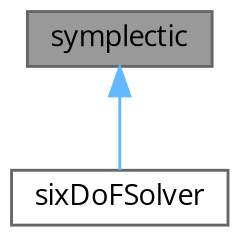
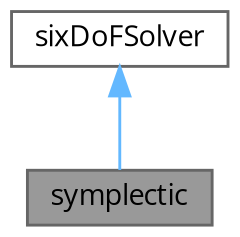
edge "sixDoFSolver" -> "symplectic": reversed
